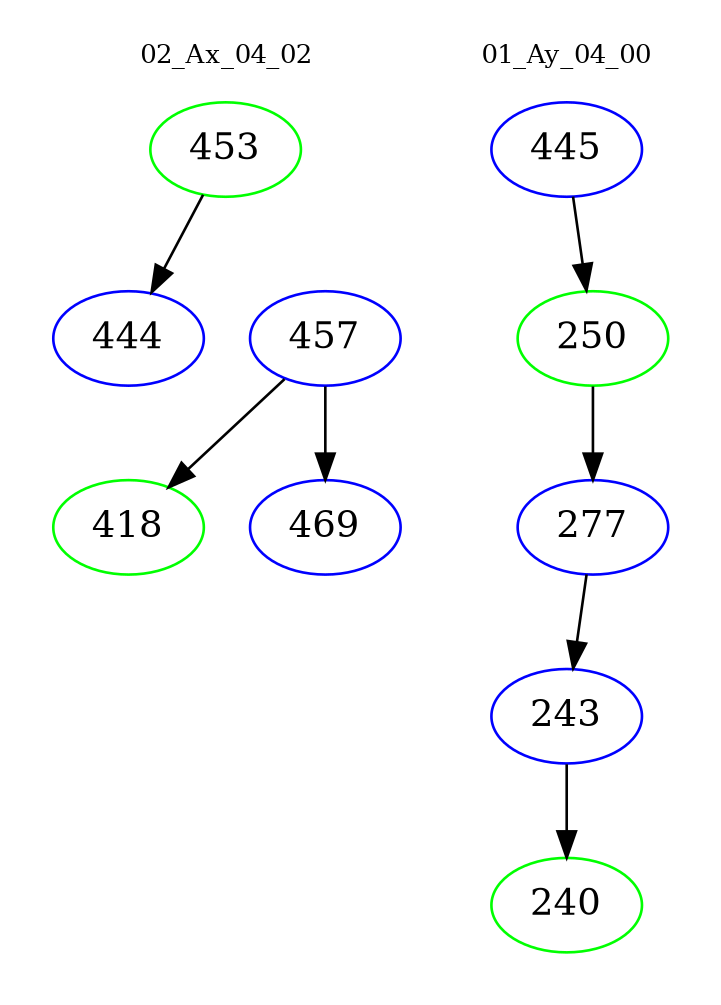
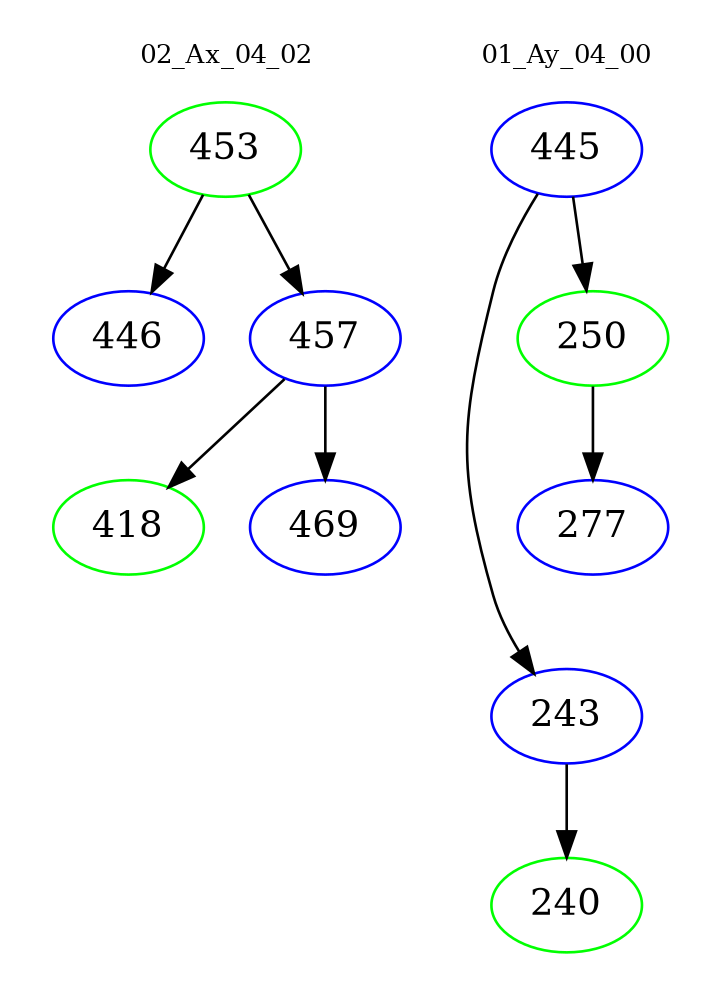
edge "453" -> "457": added
node "444": label "444" -> "446"
edge "277" -> "243": now "445" -> "243"
